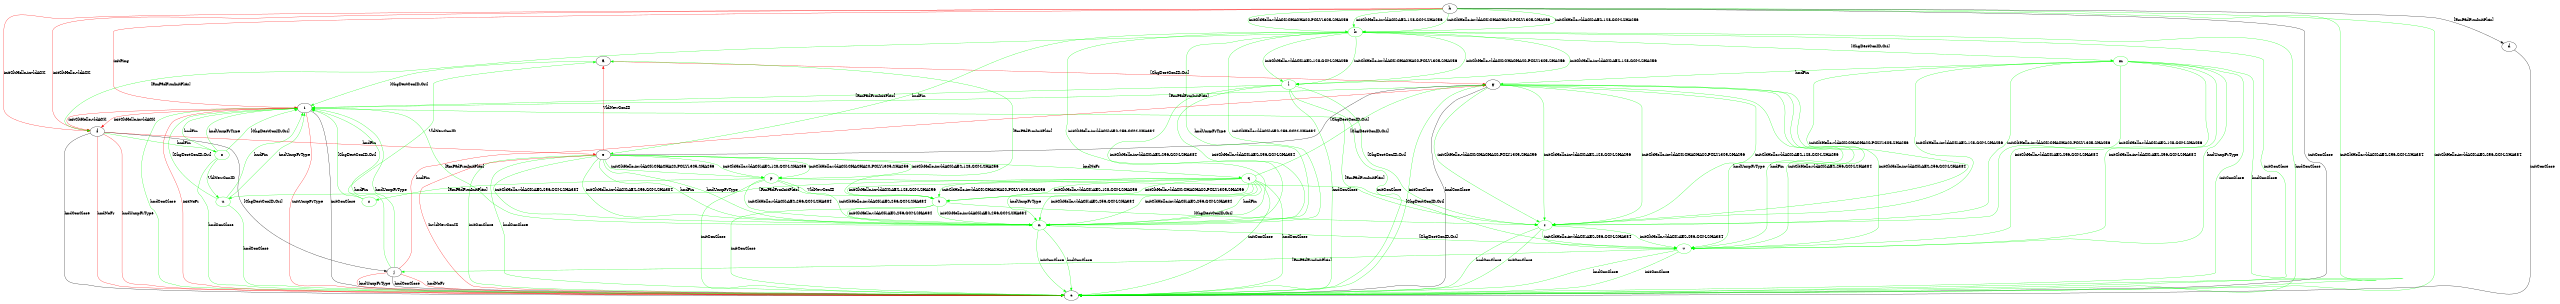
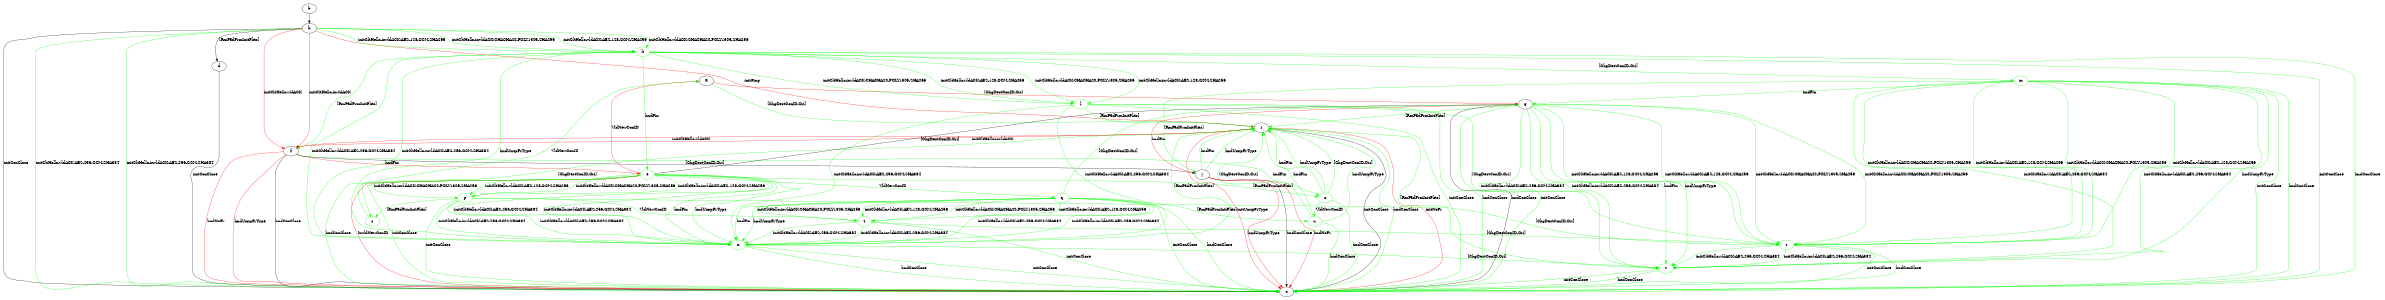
node "b": added
edge "t" -> "a": removed, label "[RmPadFrmInitPkts]"
node "e": color black -> green
edge "s" -> "i": reversed
edge "e" -> "q": label "hndNoFr " -> "VldNewConID "
edge "e" -> "o": added, label "[RmPadFrmInitPkts]"
edge "v" -> "j": now "m" -> "j"
